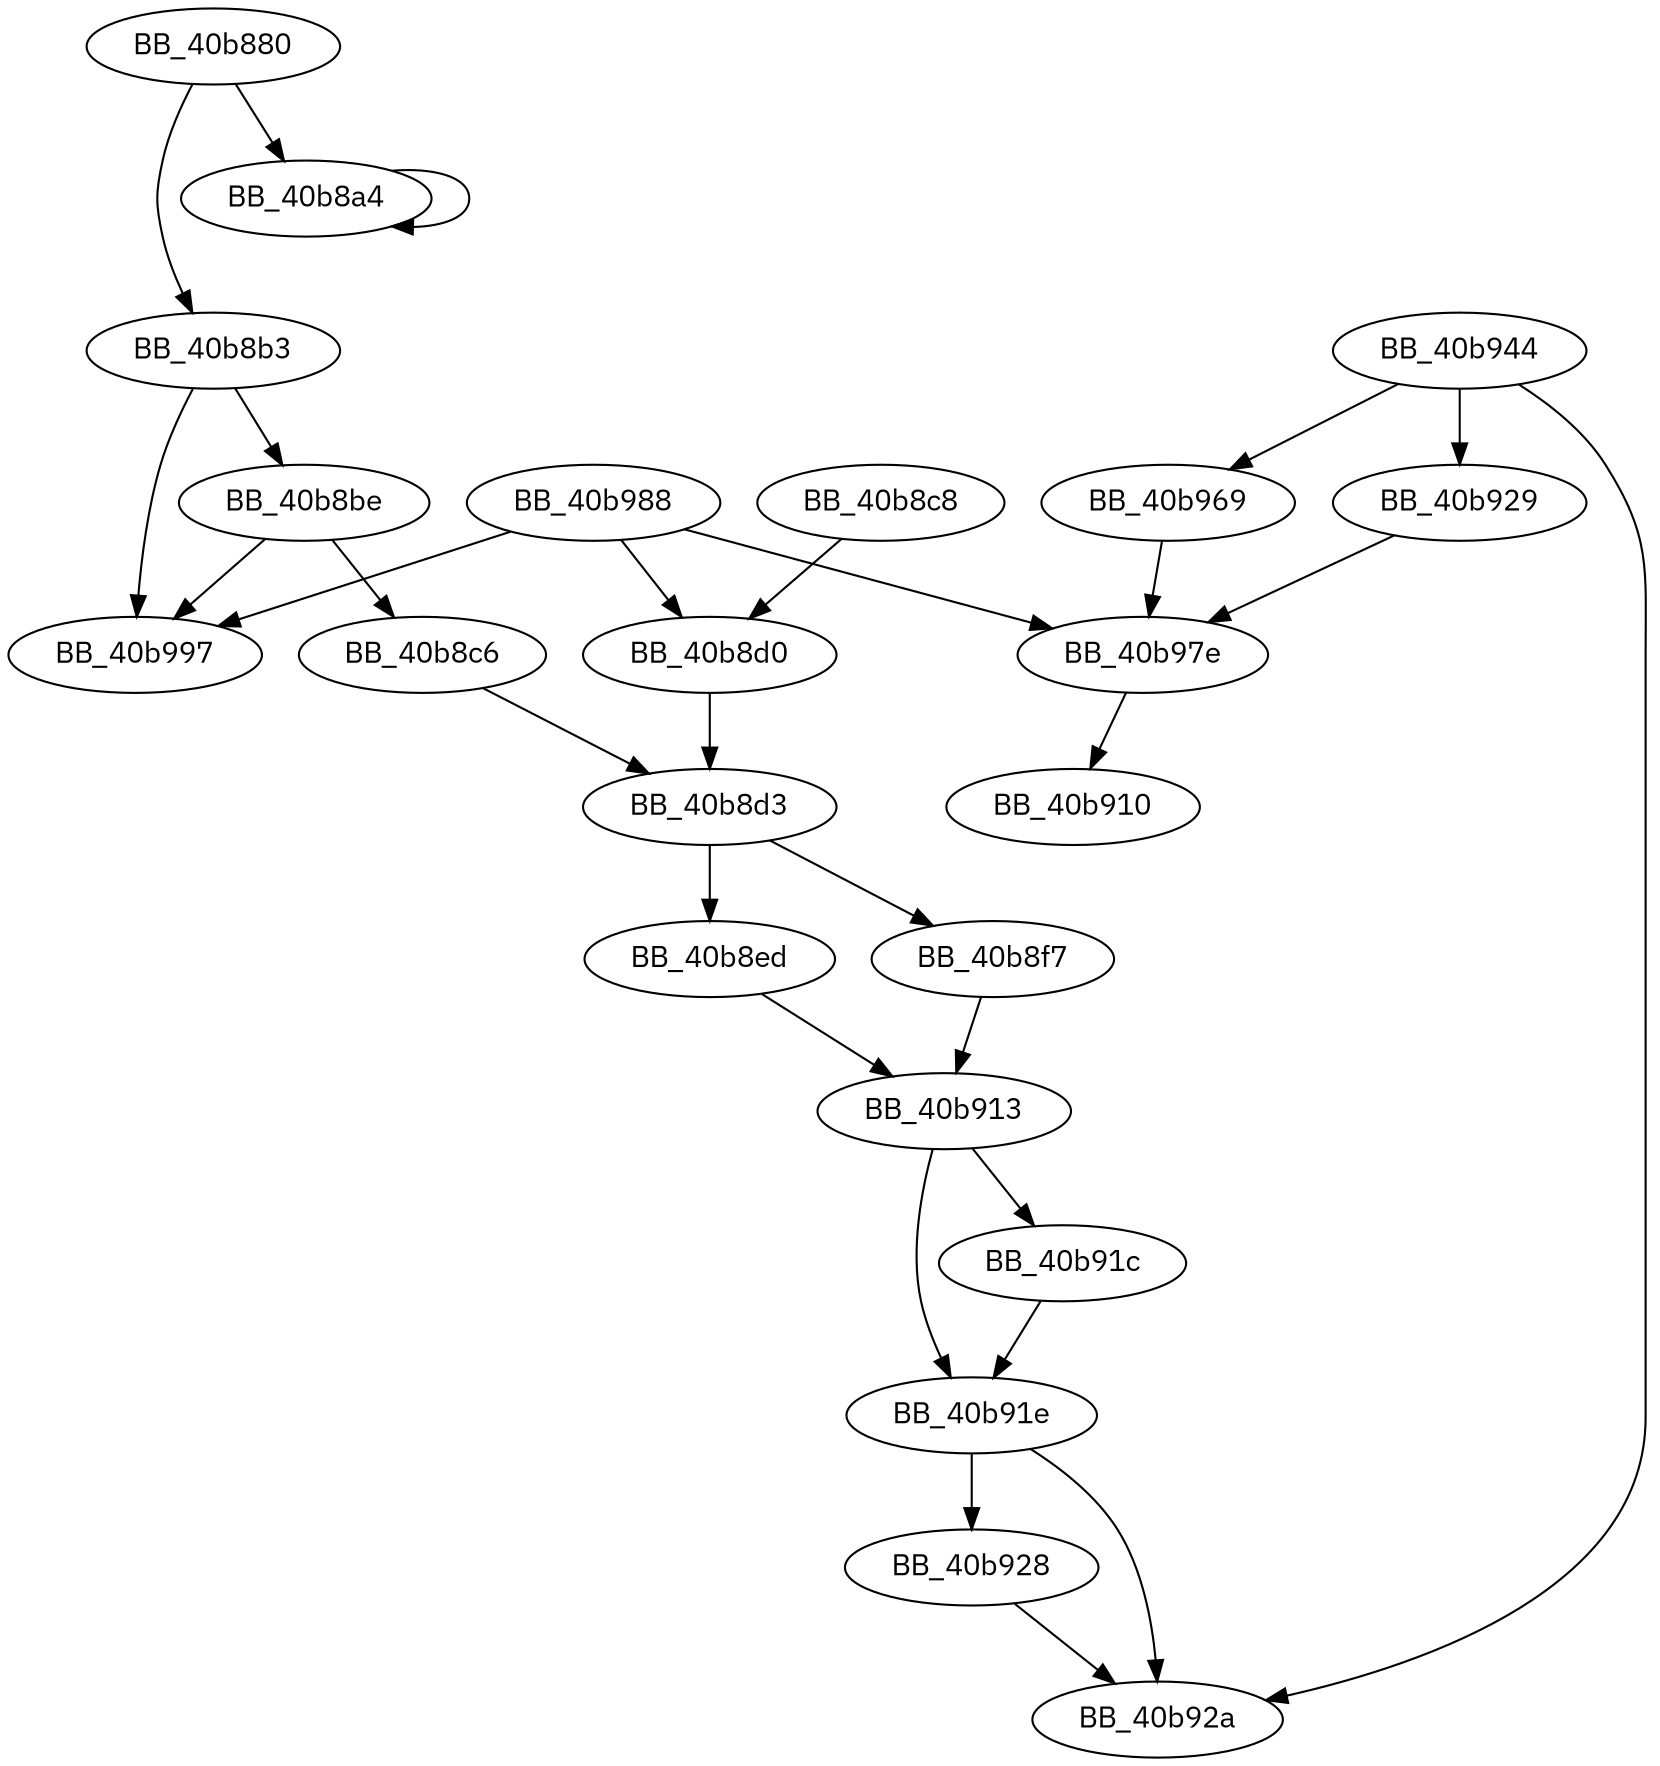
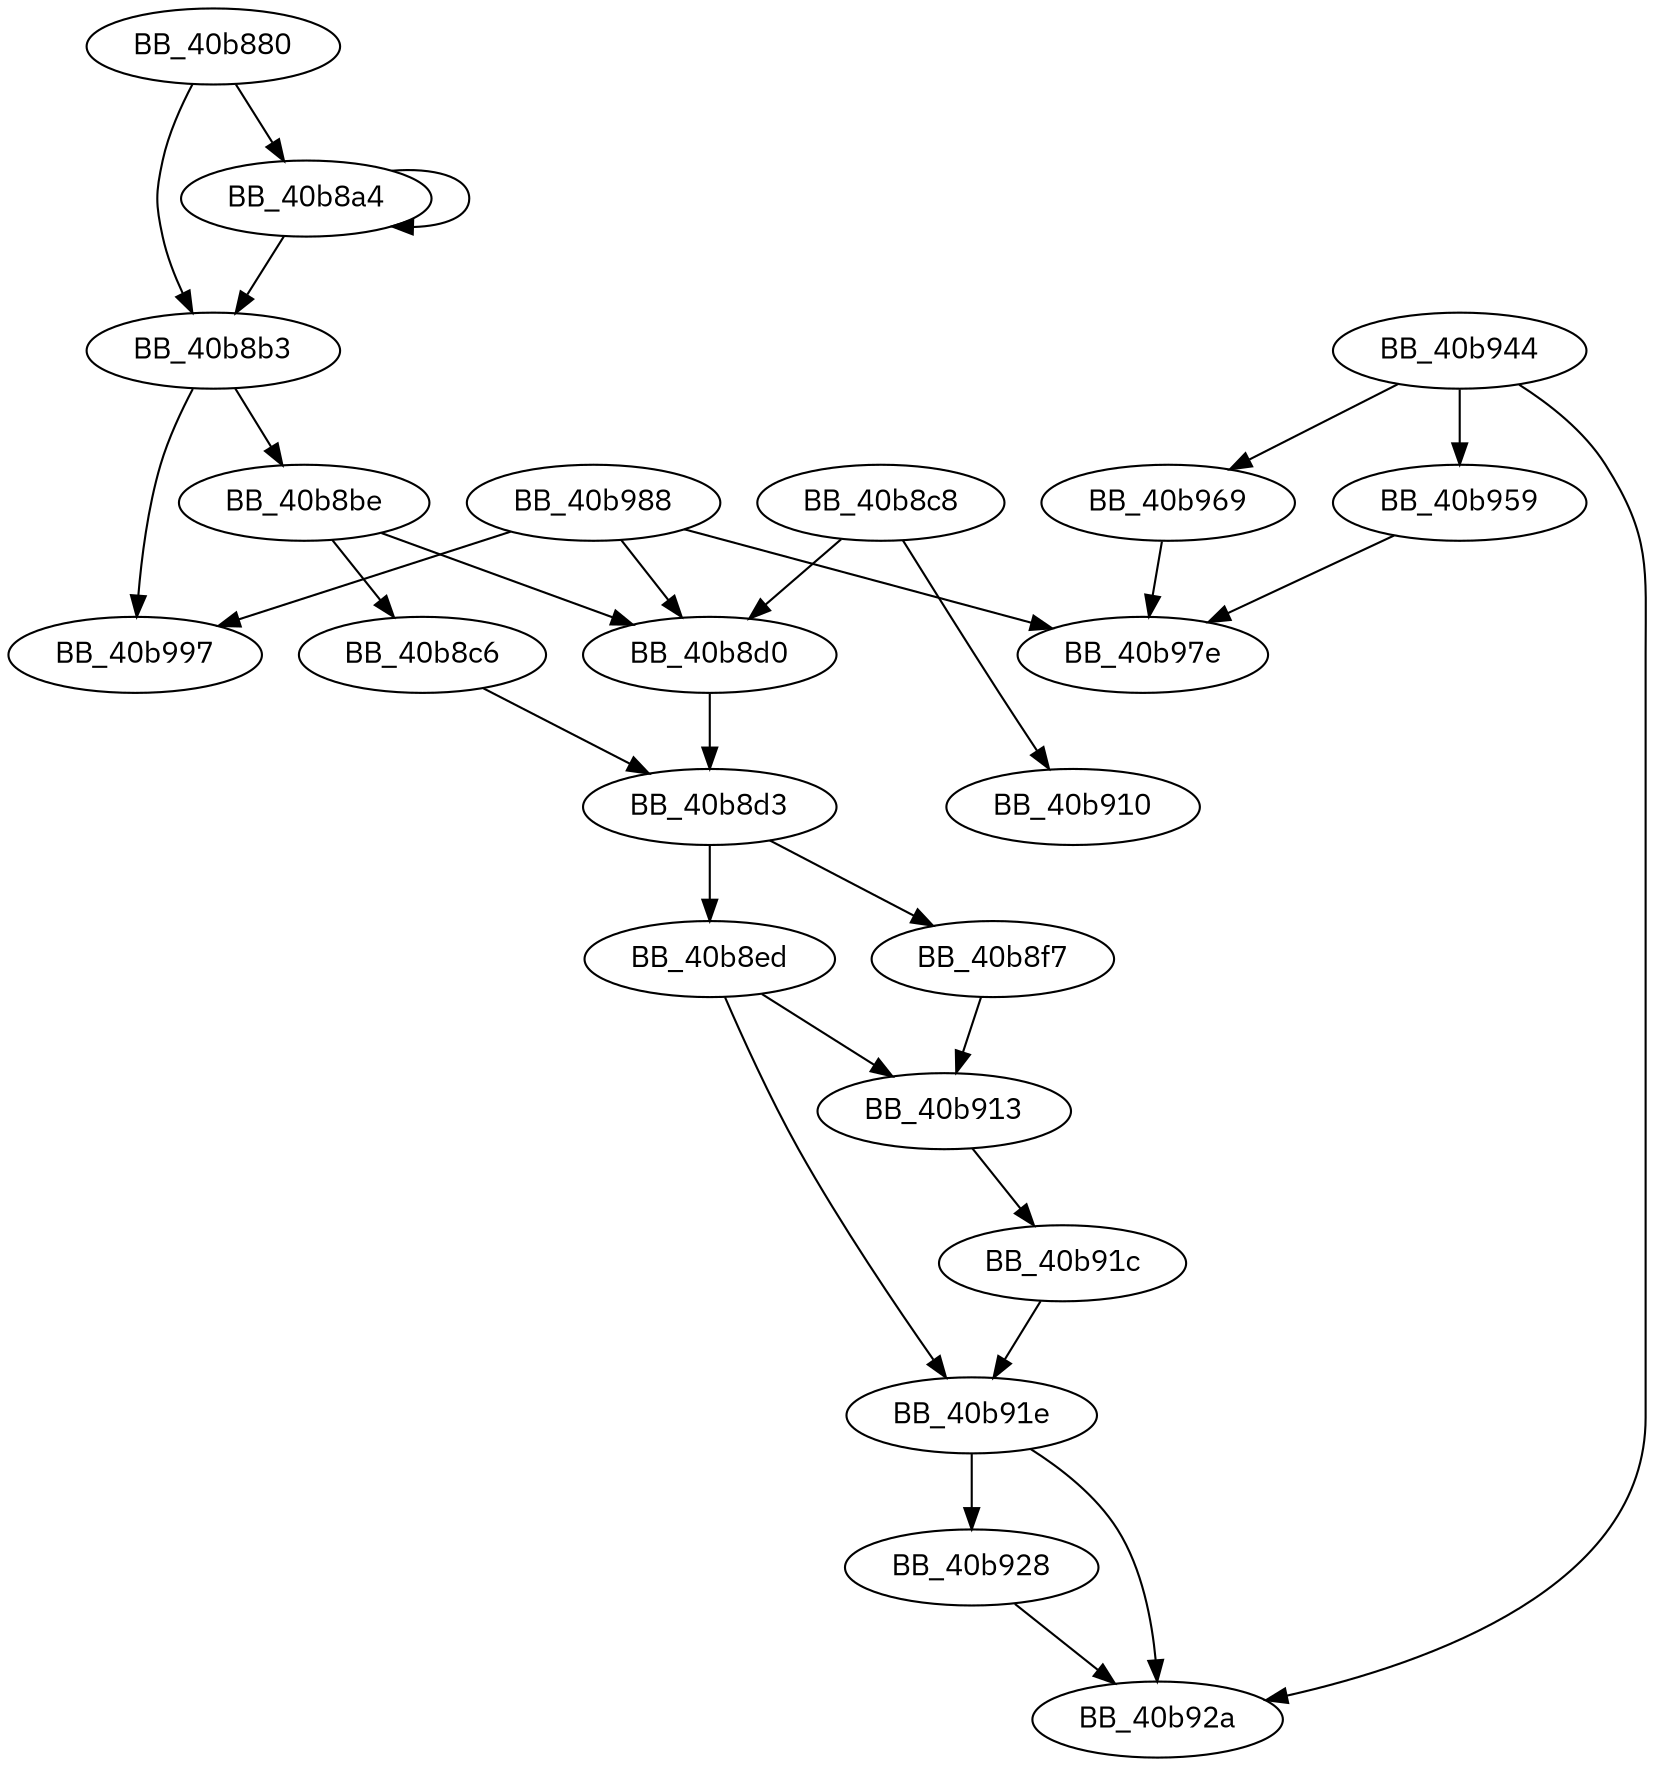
edge "BB_40b8a4" -> "BB_40b8b3": added
node "BB_40b929": label "BB_40b929" -> "BB_40b959"
edge "BB_40b8be" -> "BB_40b997": now "BB_40b8be" -> "BB_40b8d0"
edge "BB_40b97e" -> "BB_40b910": now "BB_40b8c8" -> "BB_40b910"
edge "BB_40b913" -> "BB_40b91e": now "BB_40b8ed" -> "BB_40b91e"
